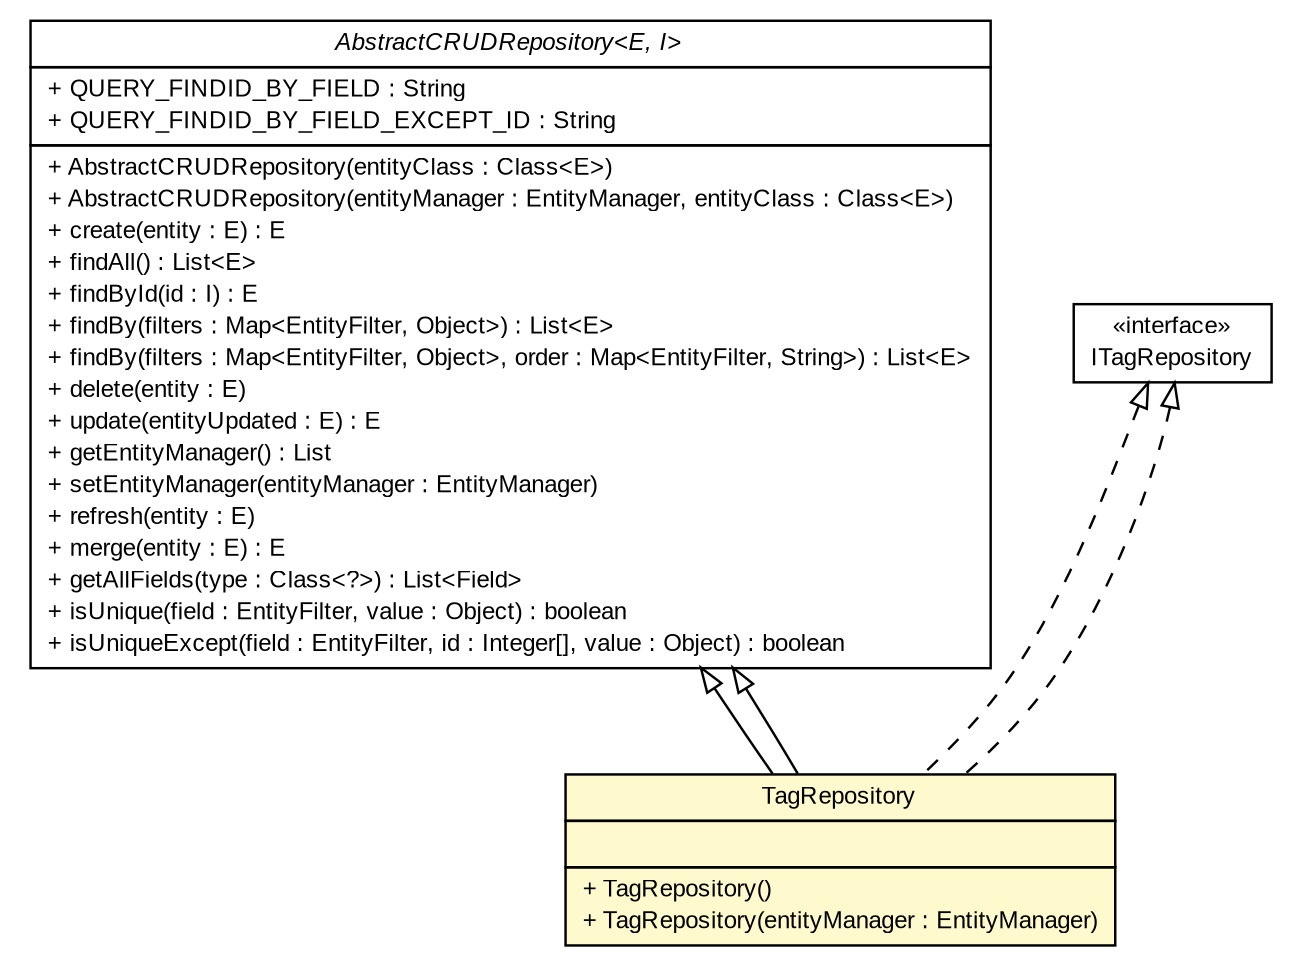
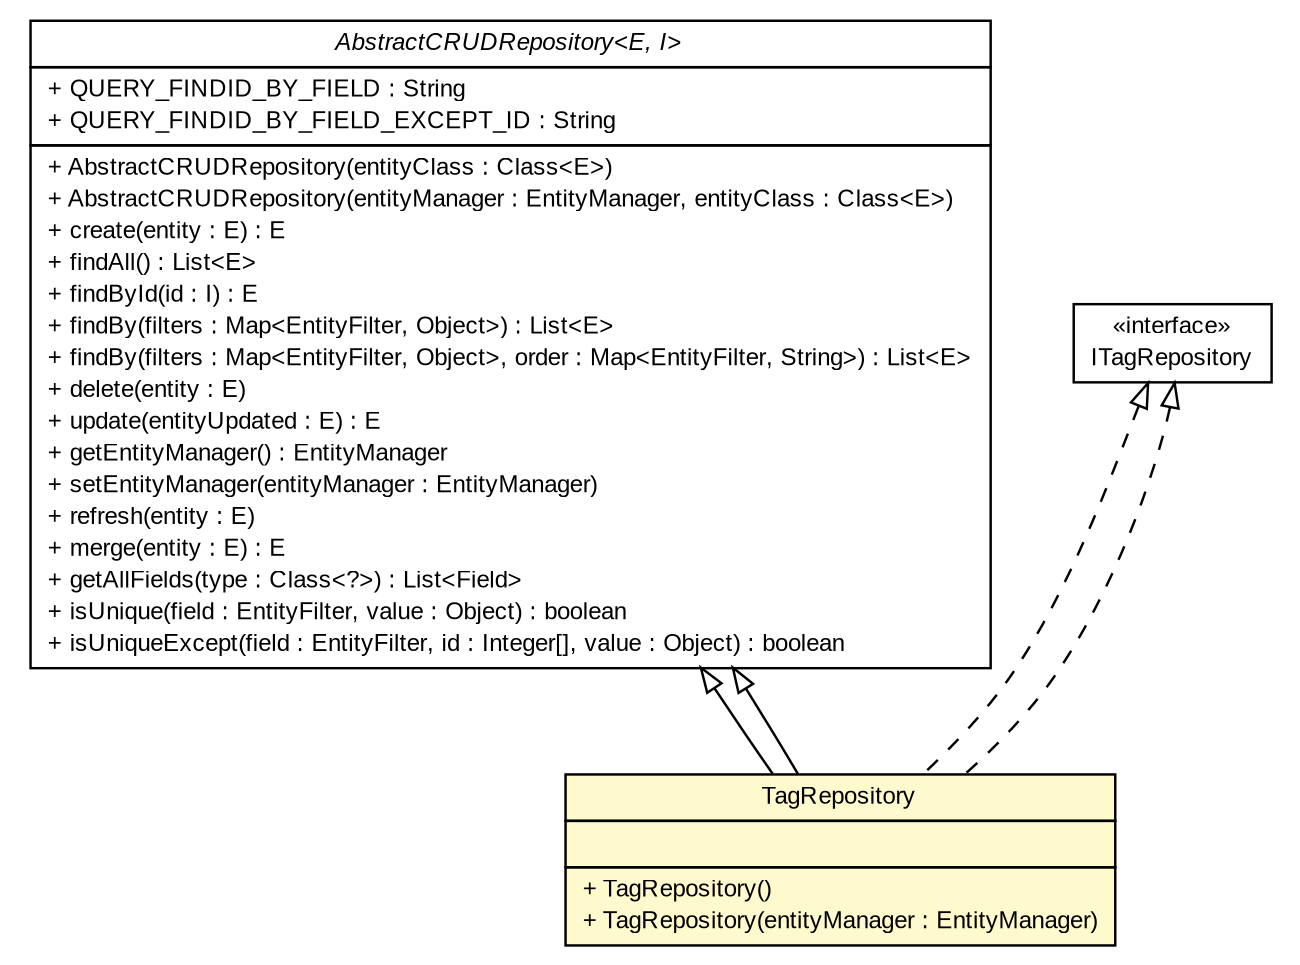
node "AbstractCRUDRepository<E, I>": text "+ getEntityManager() : List" -> "+ getEntityManager() : EntityManager"
